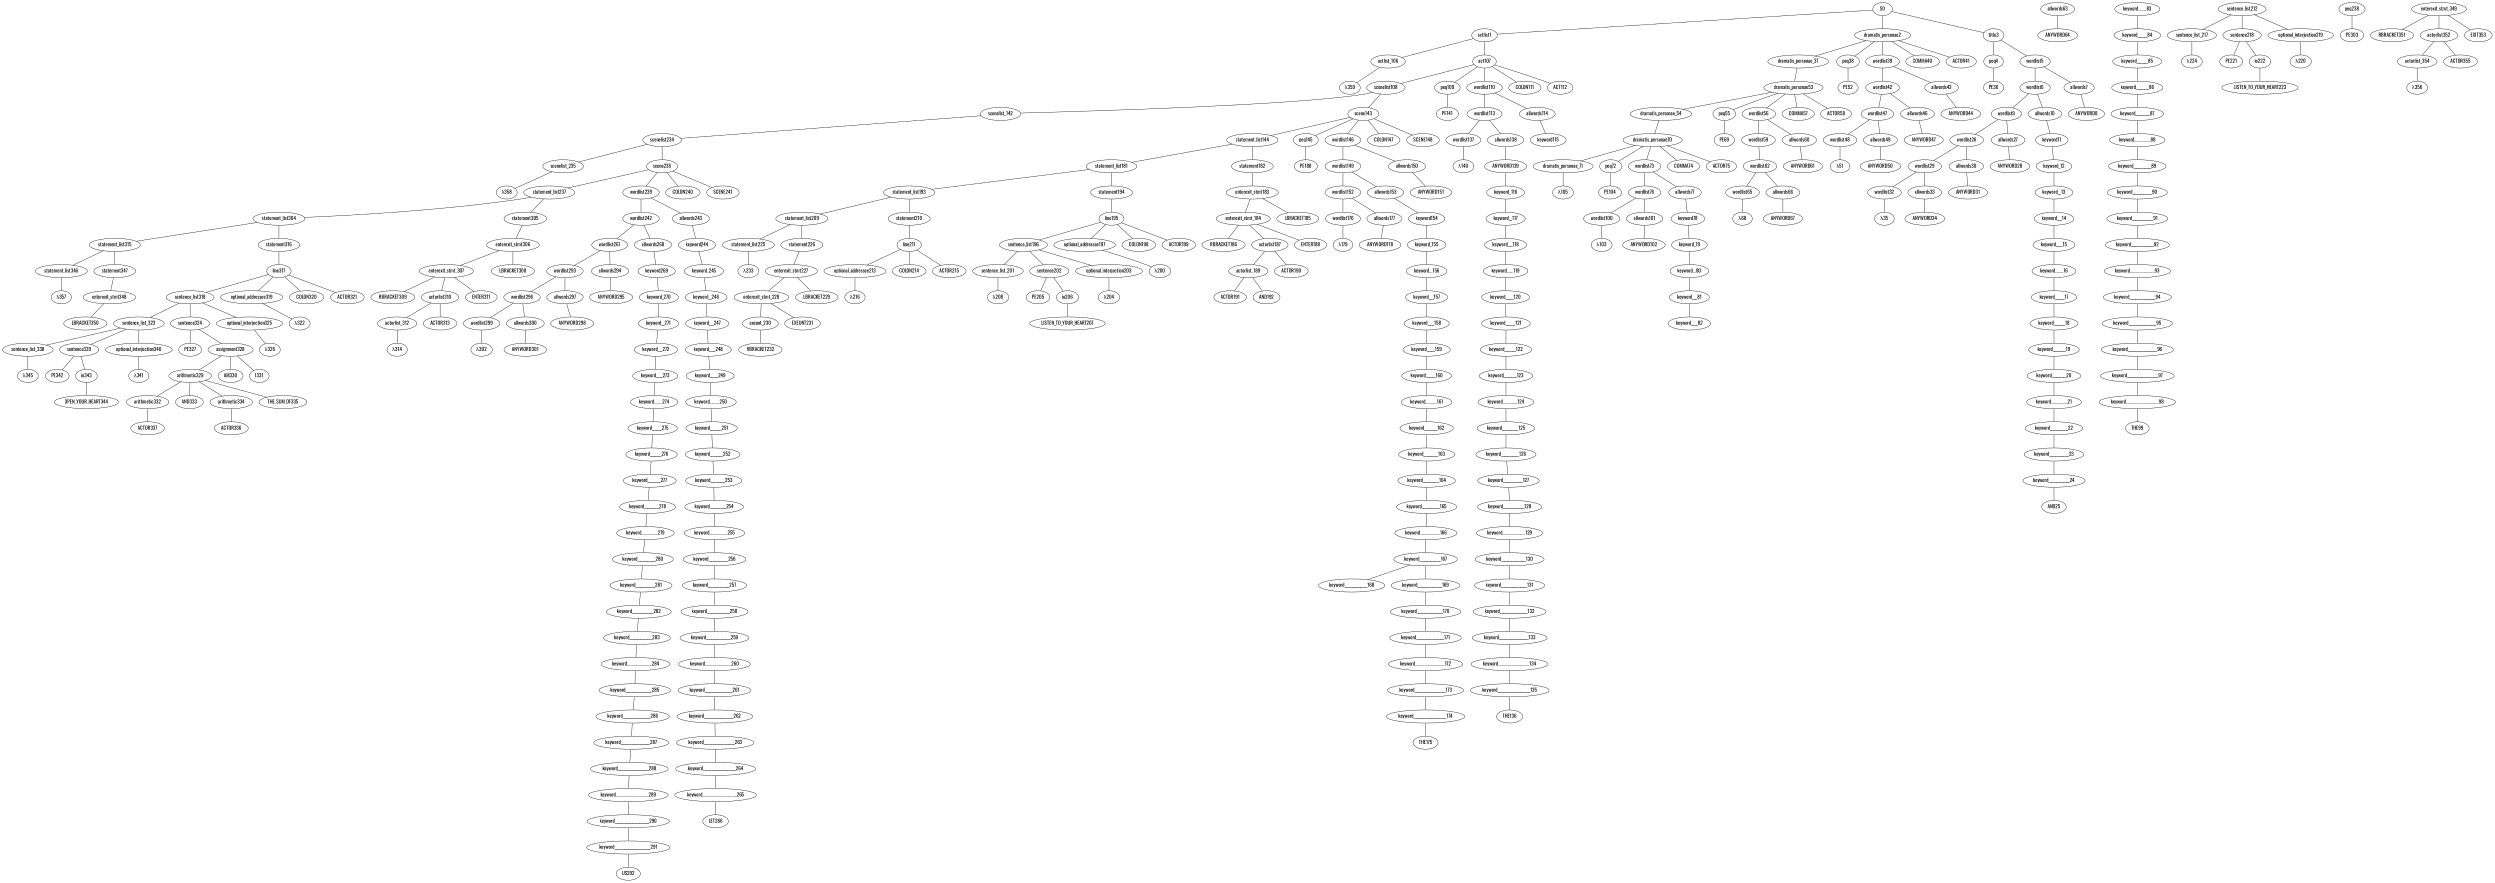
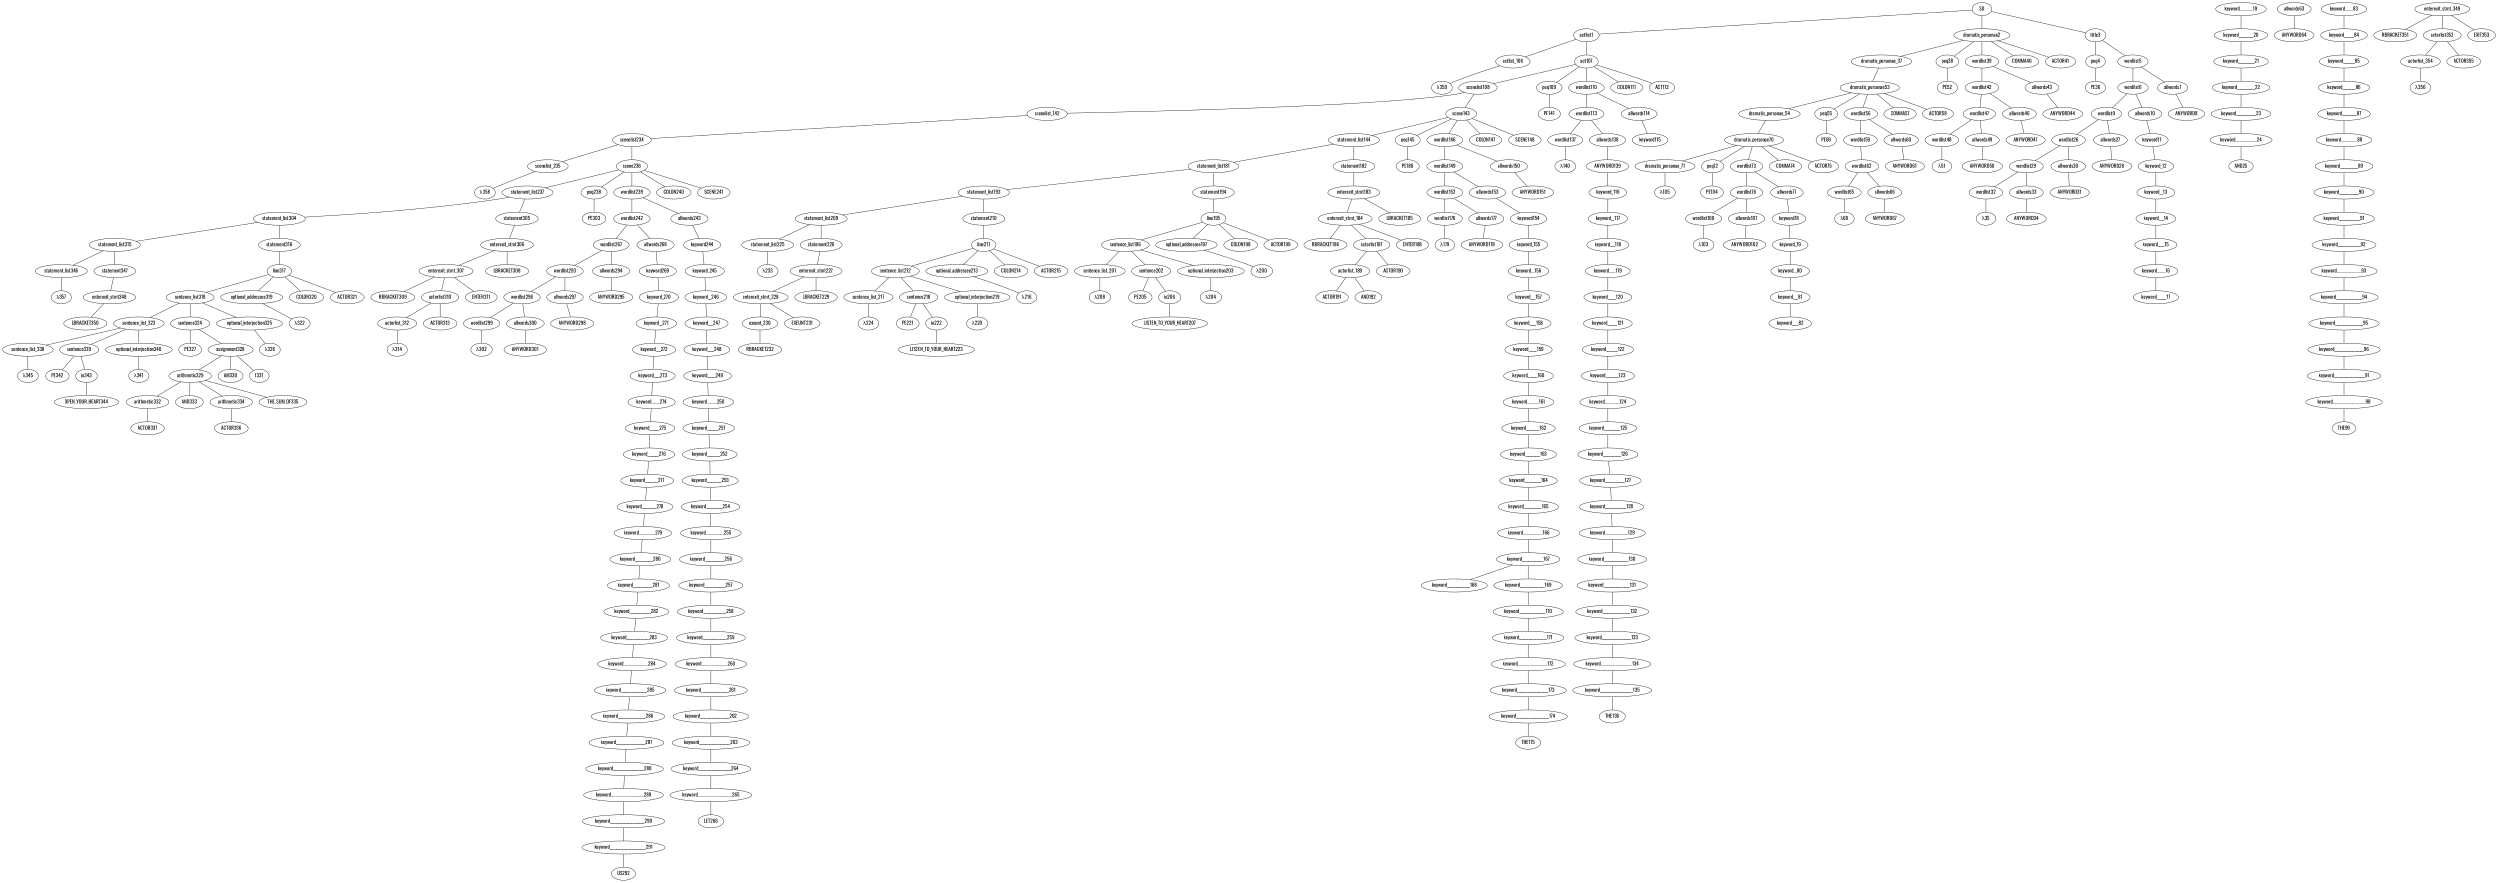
edge "scene236" -- "peq238": added
edge "line211" -- "sentence_list212": added
node "keyword_______18": removed
